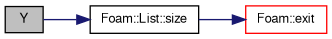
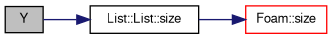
node "Foam::List::size": label "Foam::List::size" -> "List::List::size"
node "Foam::exit": label "Foam::exit" -> "Foam::size"
